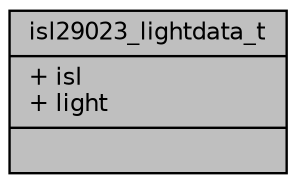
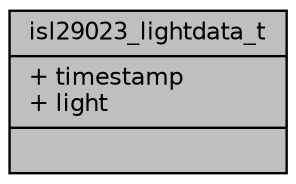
node "isl29023_lightdata_t": text "+ isl" -> "+ timestamp"
